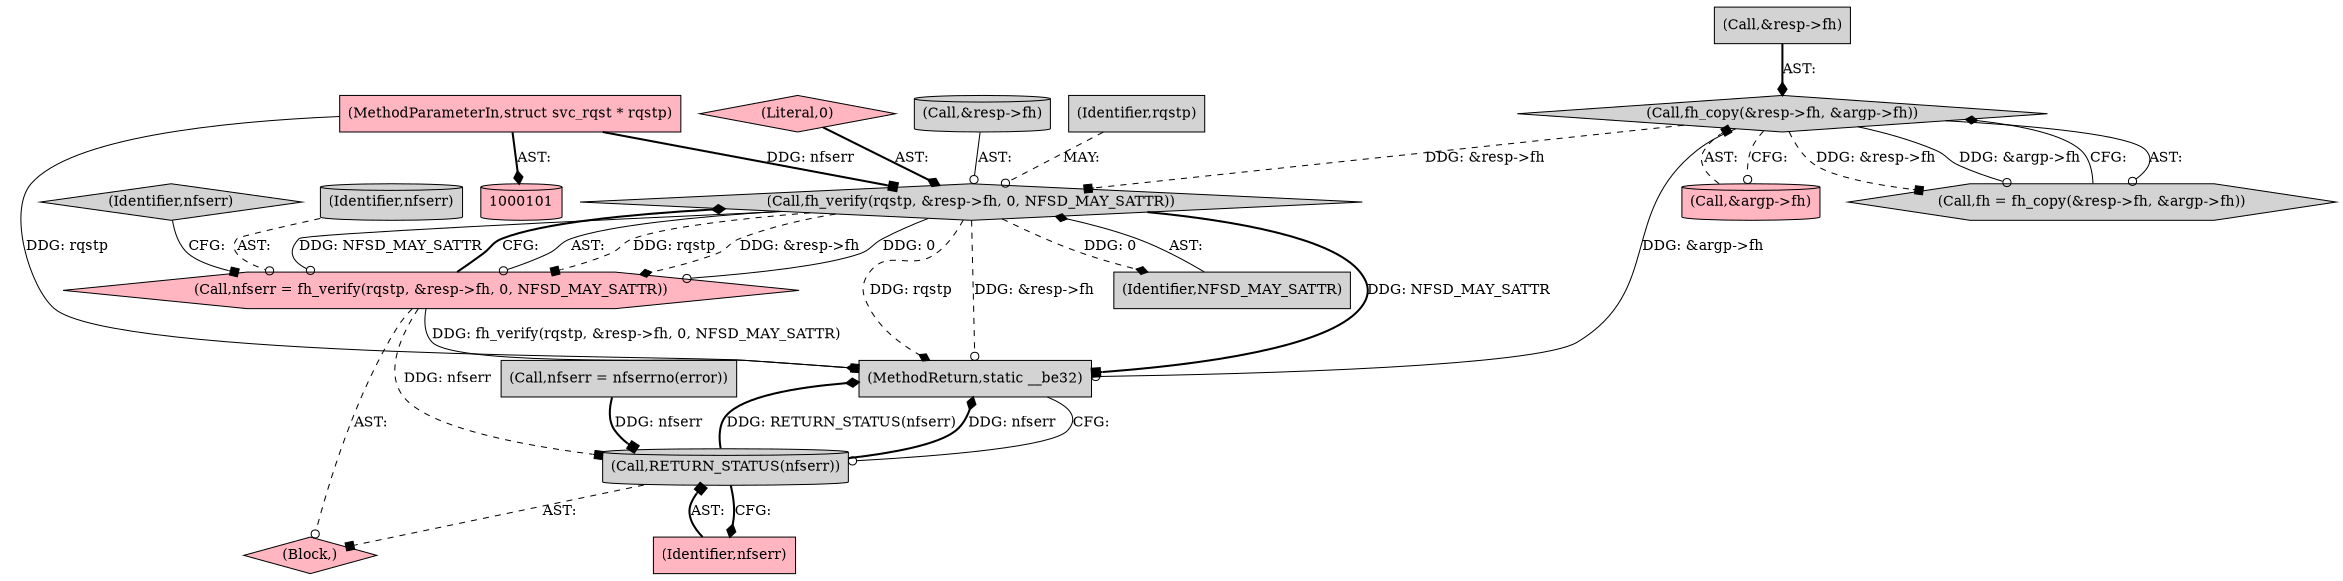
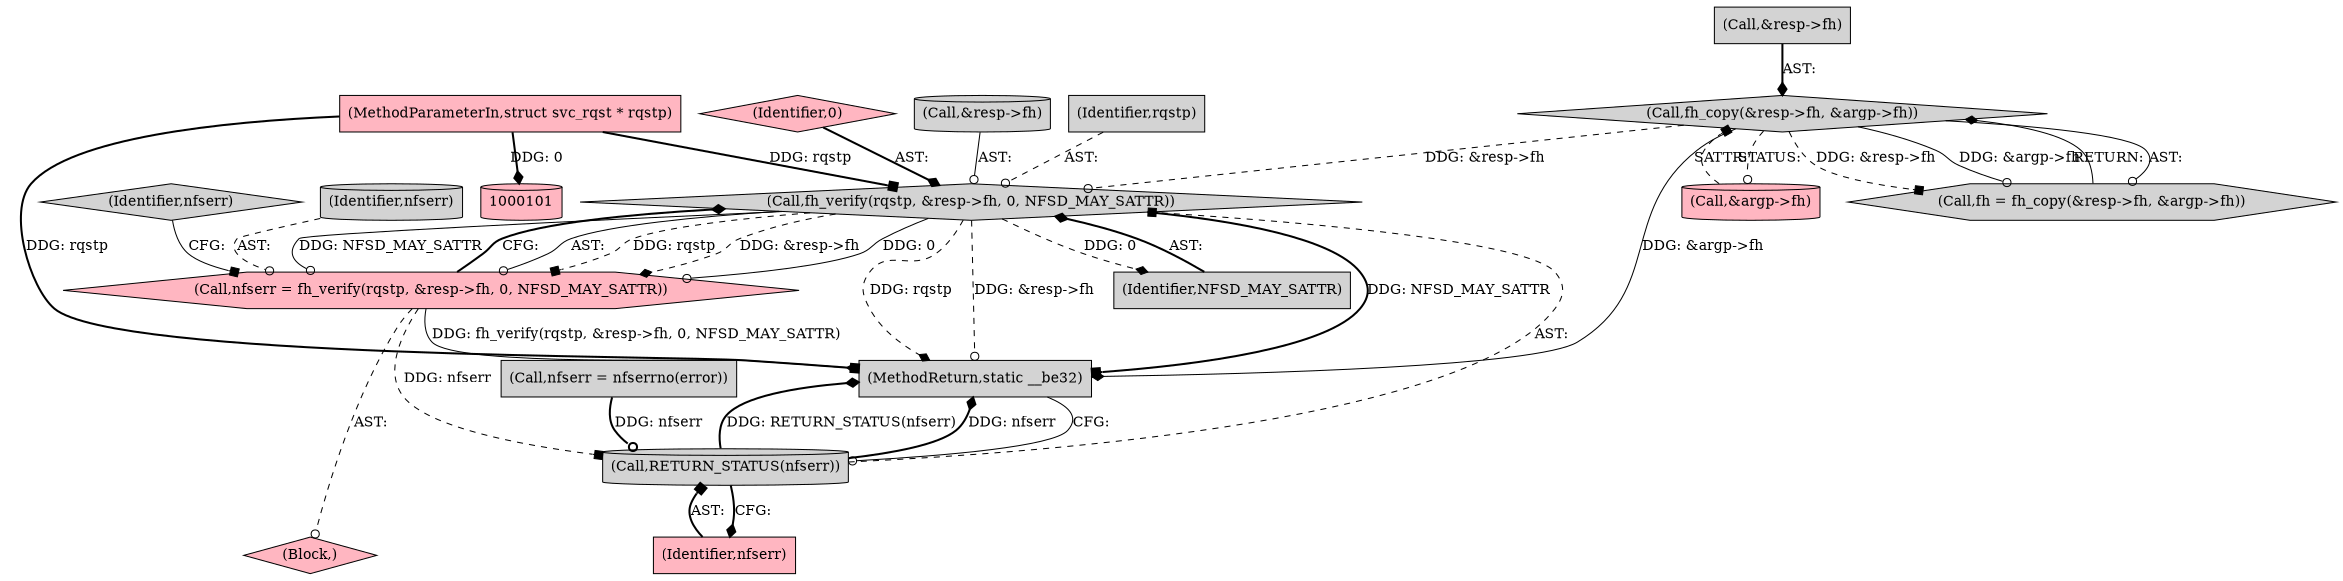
node "(Literal,0)": label "(Literal,0)" -> "(Identifier,0)"
edge "(Call,fh_copy(&resp->fh, &argp->fh))" -> "(Call,fh_verify(rqstp, &resp->fh, 0, NFSD_MAY_SATTR))": arrowhead box -> odot
edge "(MethodParameterIn,struct svc_rqst * rqstp)" -> "1000101": label "AST: " -> "DDG: 0"
edge "(MethodParameterIn,struct svc_rqst * rqstp)" -> "(Call,fh_verify(rqstp, &resp->fh, 0, NFSD_MAY_SATTR))": label "DDG: nfserr" -> "DDG: rqstp"
edge "(Identifier,rqstp)" -> "(Call,fh_verify(rqstp, &resp->fh, 0, NFSD_MAY_SATTR))": label "MAY: " -> "AST: "
edge "(Call,&argp->fh)" -> "(Call,fh_copy(&resp->fh, &argp->fh))": label "AST: " -> "SATTR: "
edge "(Call,fh_copy(&resp->fh, &argp->fh))" -> "(Call,&argp->fh)": label "CFG: " -> "STATUS: "
edge "(Call,fh = fh_copy(&resp->fh, &argp->fh))" -> "(Call,fh_copy(&resp->fh, &argp->fh))": label "CFG: " -> "RETURN: "
edge "(Identifier,NFSD_MAY_SATTR)" -> "(Call,fh_verify(rqstp, &resp->fh, 0, NFSD_MAY_SATTR))": style solid -> bold
edge "(MethodParameterIn,struct svc_rqst * rqstp)" -> "(MethodReturn,static __be32)": style solid -> bold
edge "(Call,fh_copy(&resp->fh, &argp->fh))" -> "(MethodReturn,static __be32)": arrowhead odot -> diamond
edge "(Call,nfserr = nfserrno(error))" -> "(Call,RETURN_STATUS(nfserr))": arrowhead box -> odot
edge "(Call,RETURN_STATUS(nfserr))" -> "(Block,)": now "(Call,RETURN_STATUS(nfserr))" -> "(Call,fh_verify(rqstp, &resp->fh, 0, NFSD_MAY_SATTR))"
